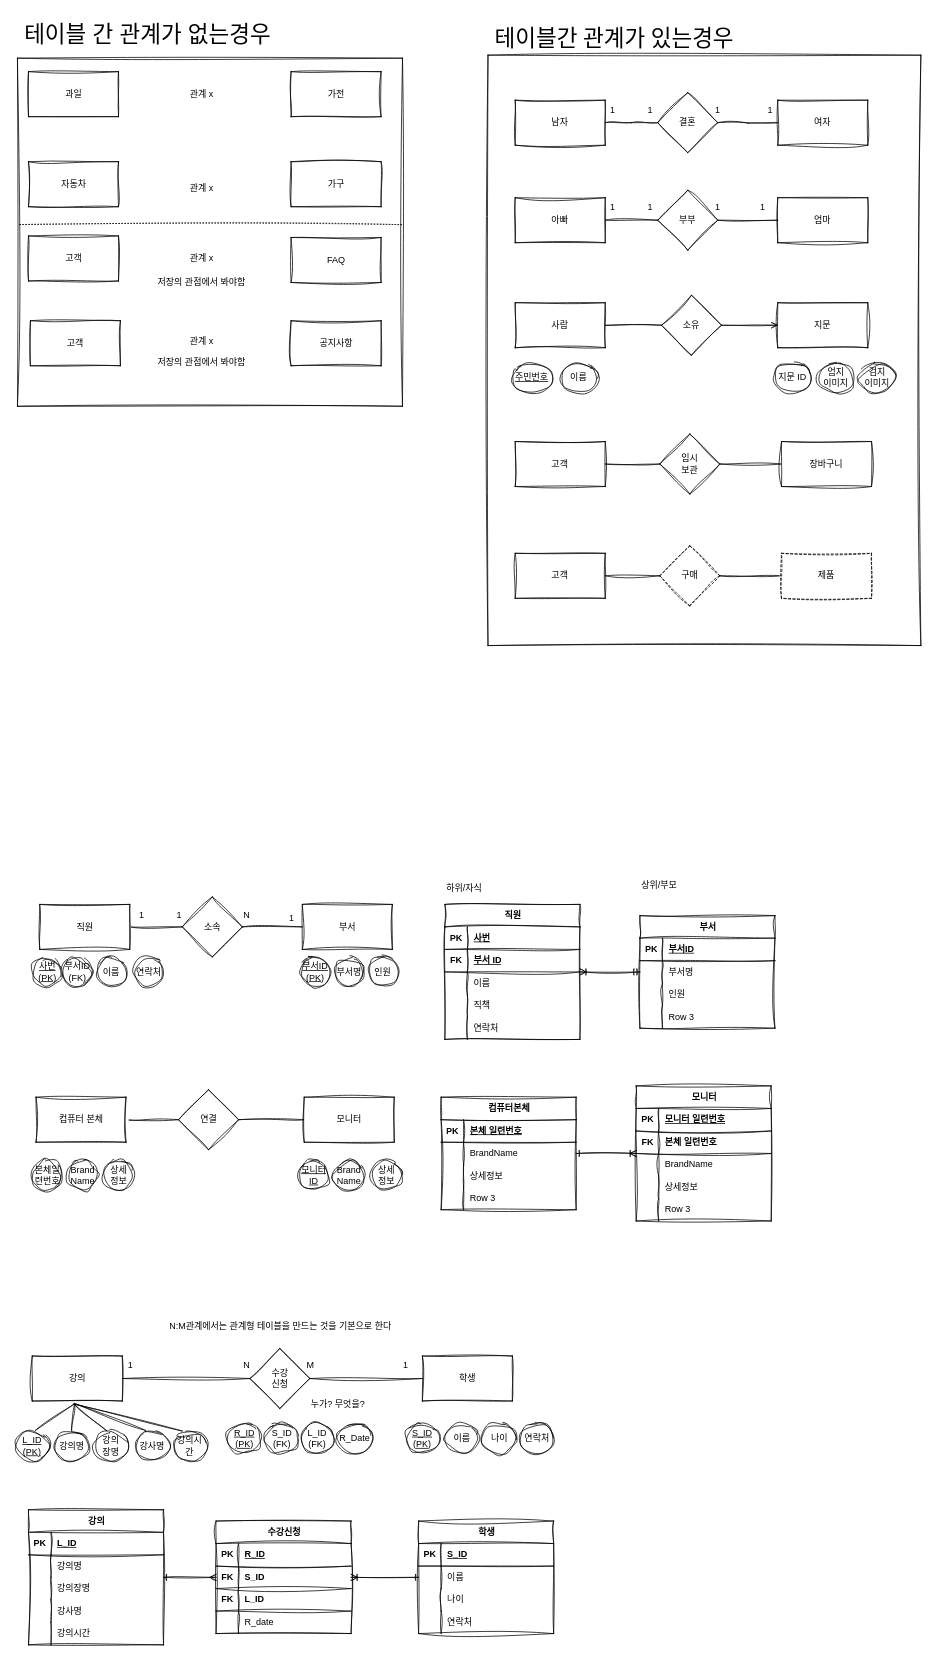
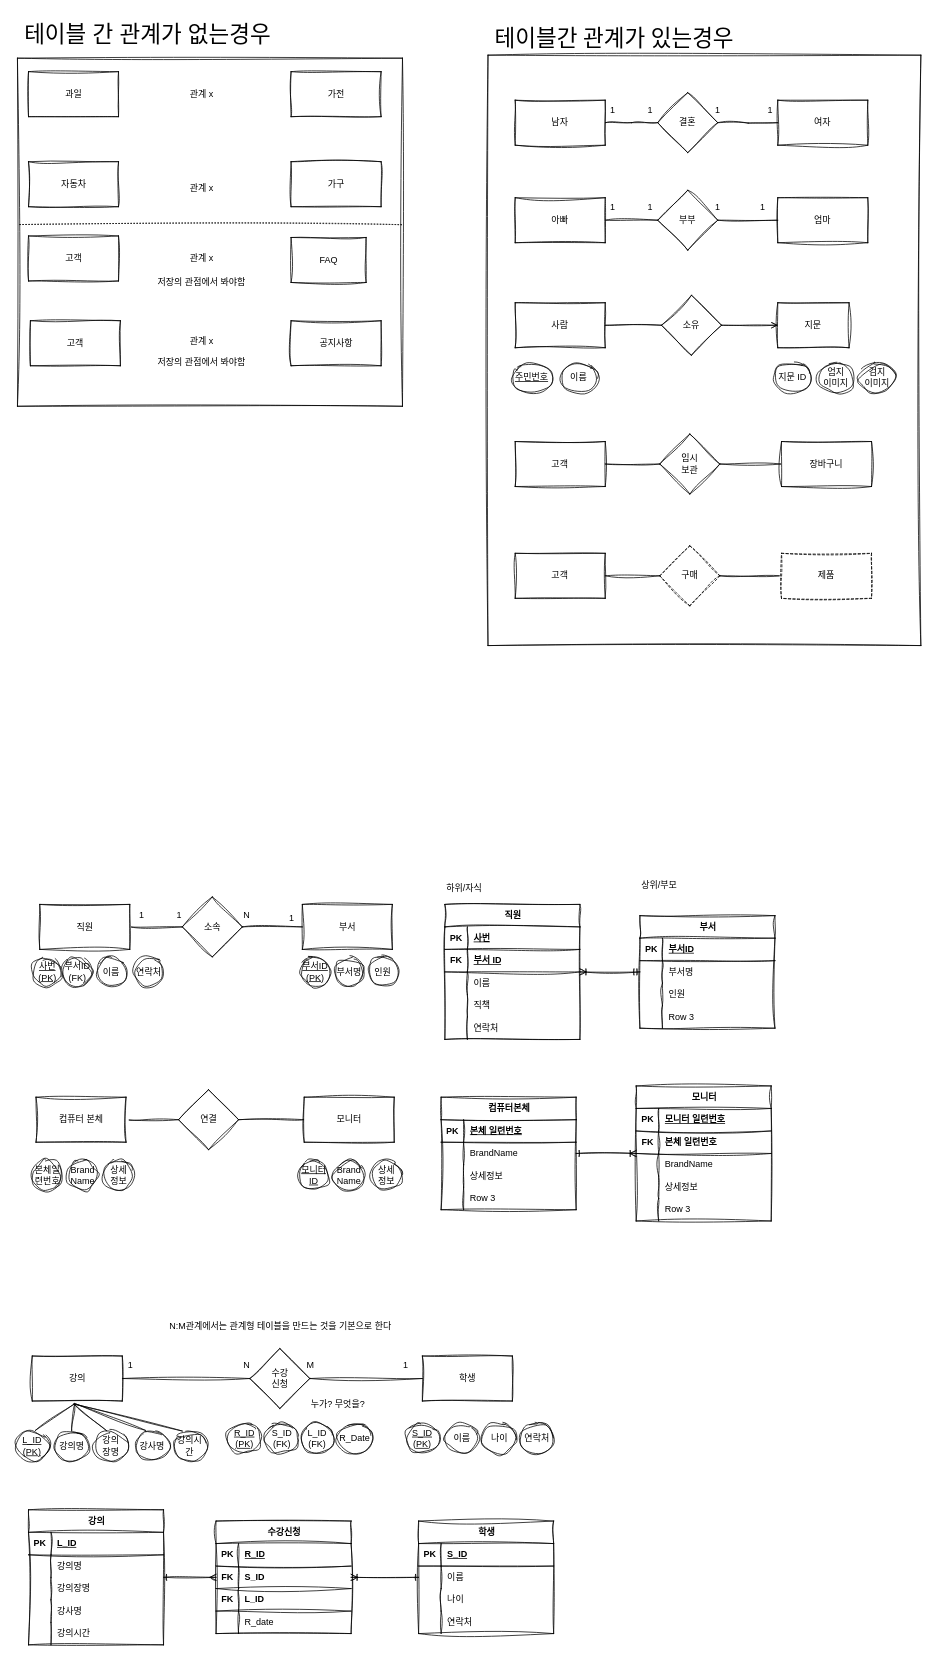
node "FAQ": size 90x45 -> 75x45
node "지문": size 90x45 -> 71x45
